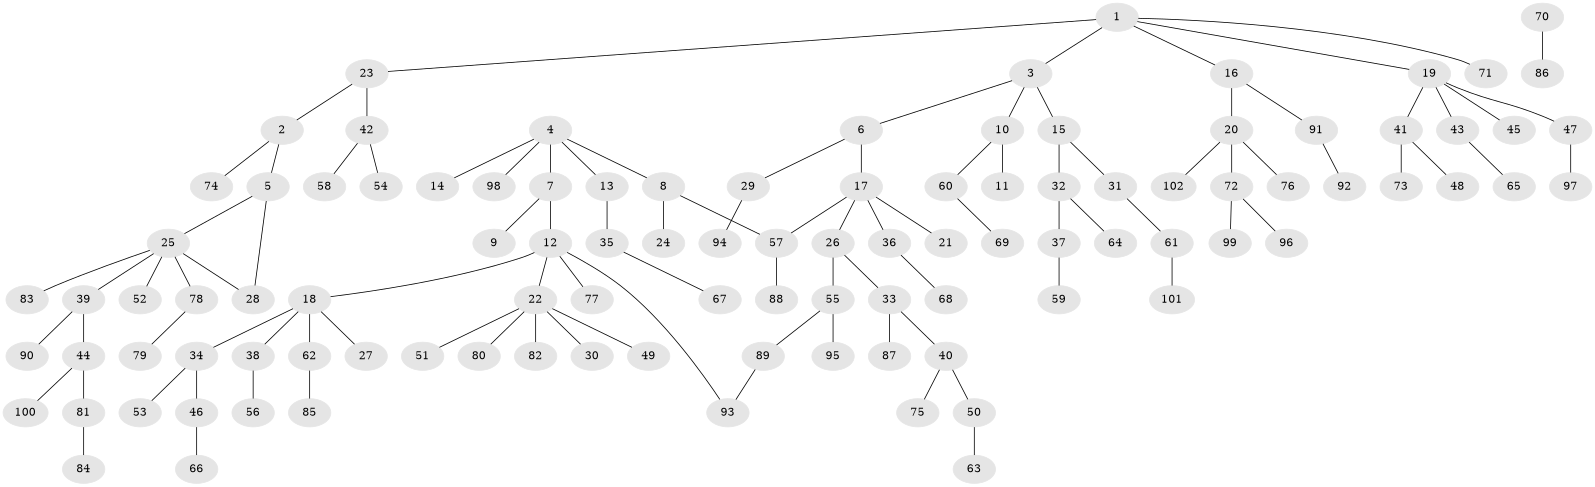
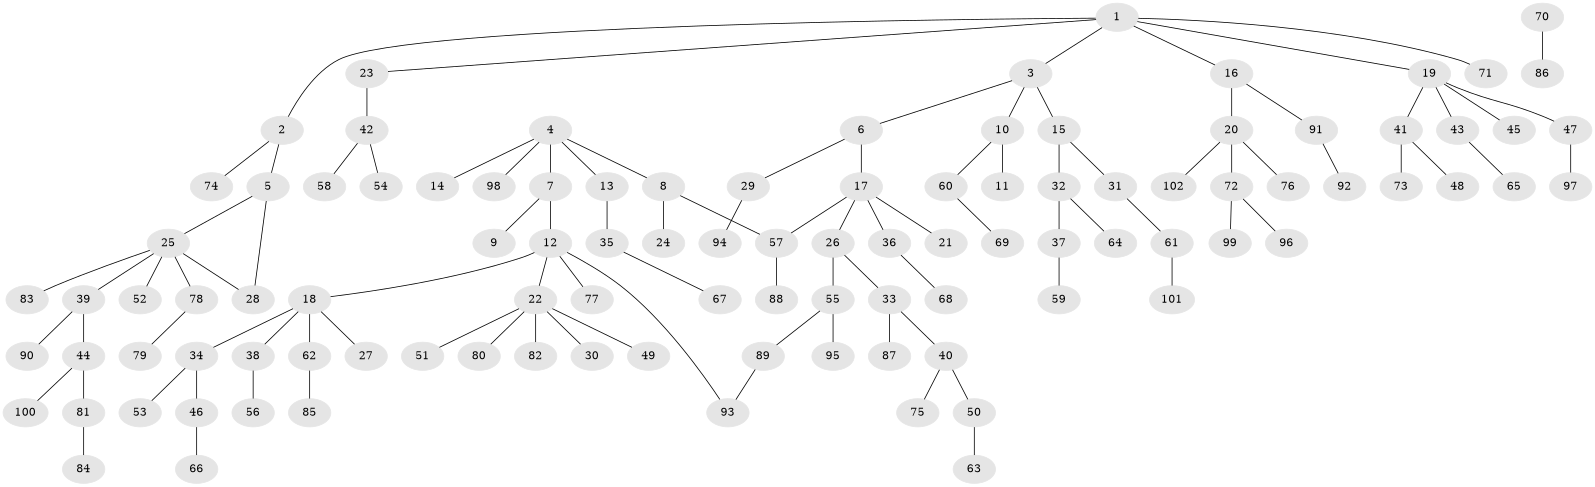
edge "23" -- "2": now "1" -- "2"
